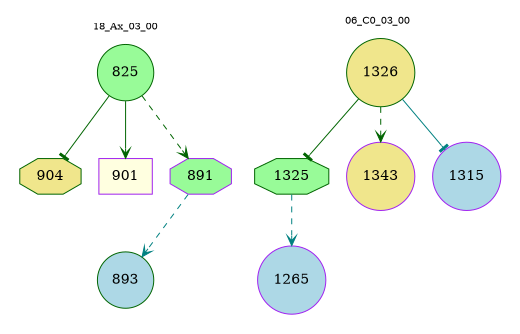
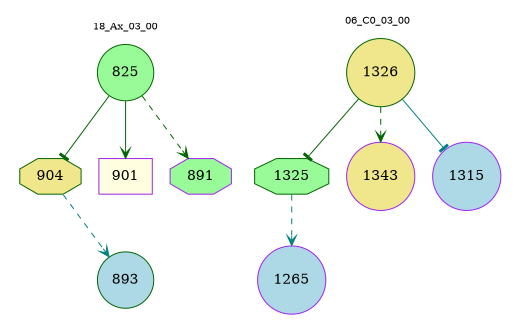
edge "891" -> "893": now "904" -> "893"
